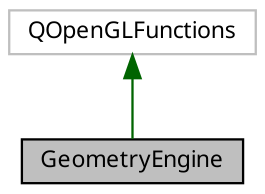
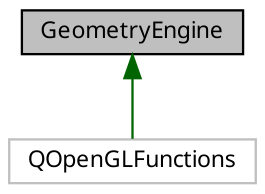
edge "GeometryEngine" -> "QOpenGLFunctions": reversed
